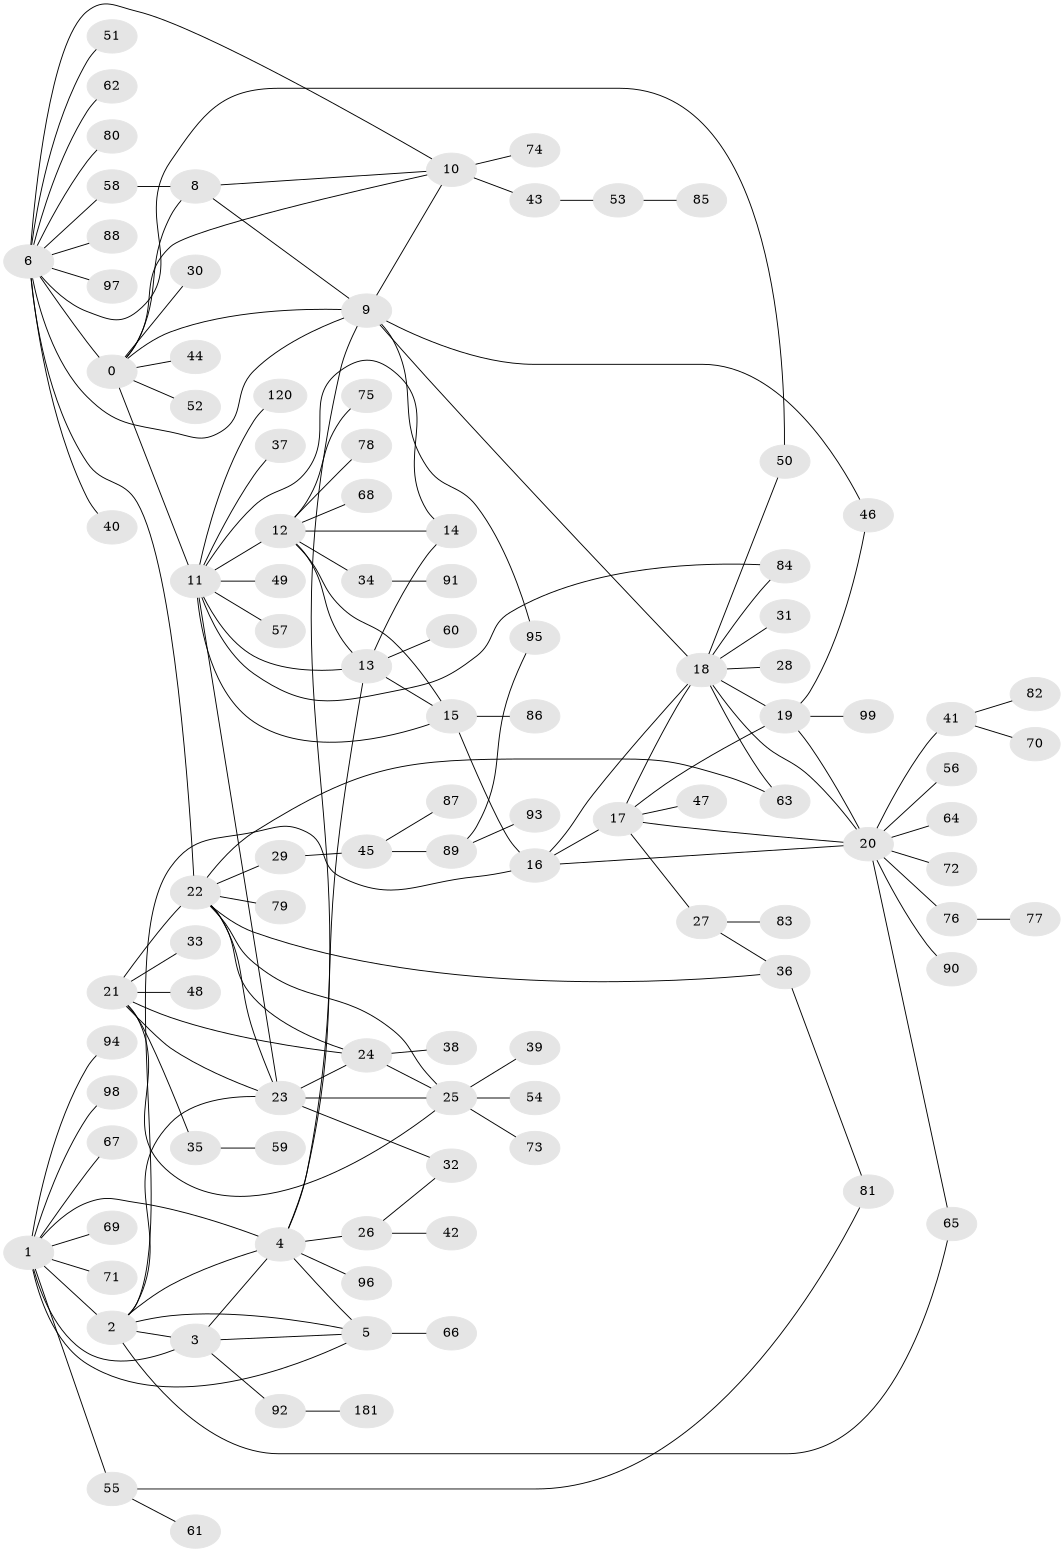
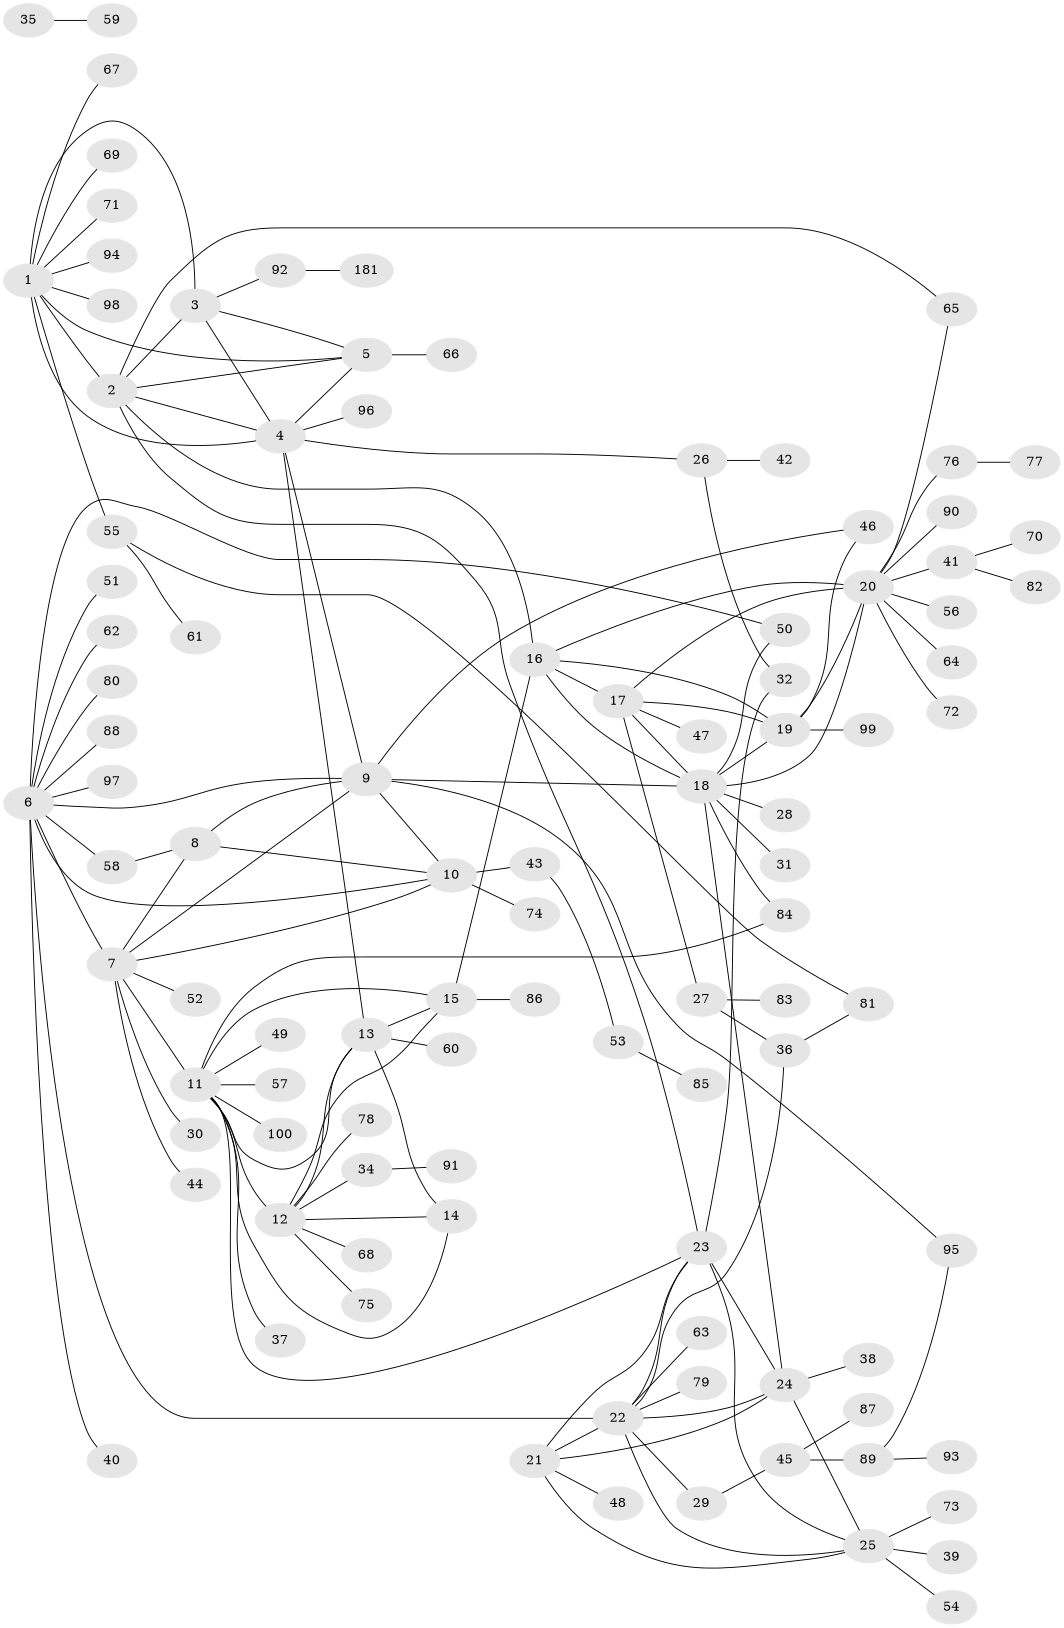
node "0": label "0" -> "7"
node "120": label "120" -> "100"
edge "16" -- "19": added
edge "18" -- "63": now "18" -- "24"
node "33": removed
edge "21" -- "35": removed
